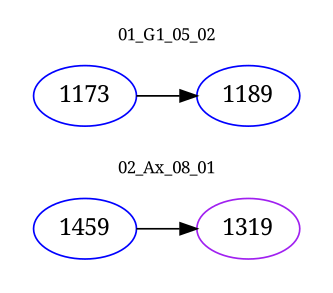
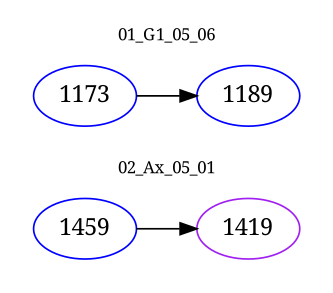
cluster "01_G1_05_02": label "01_G1_05_02" -> "01_G1_05_06"
cluster "02_Ax_08_01": label "02_Ax_08_01" -> "02_Ax_05_01"
node "1319": label "1319" -> "1419"
